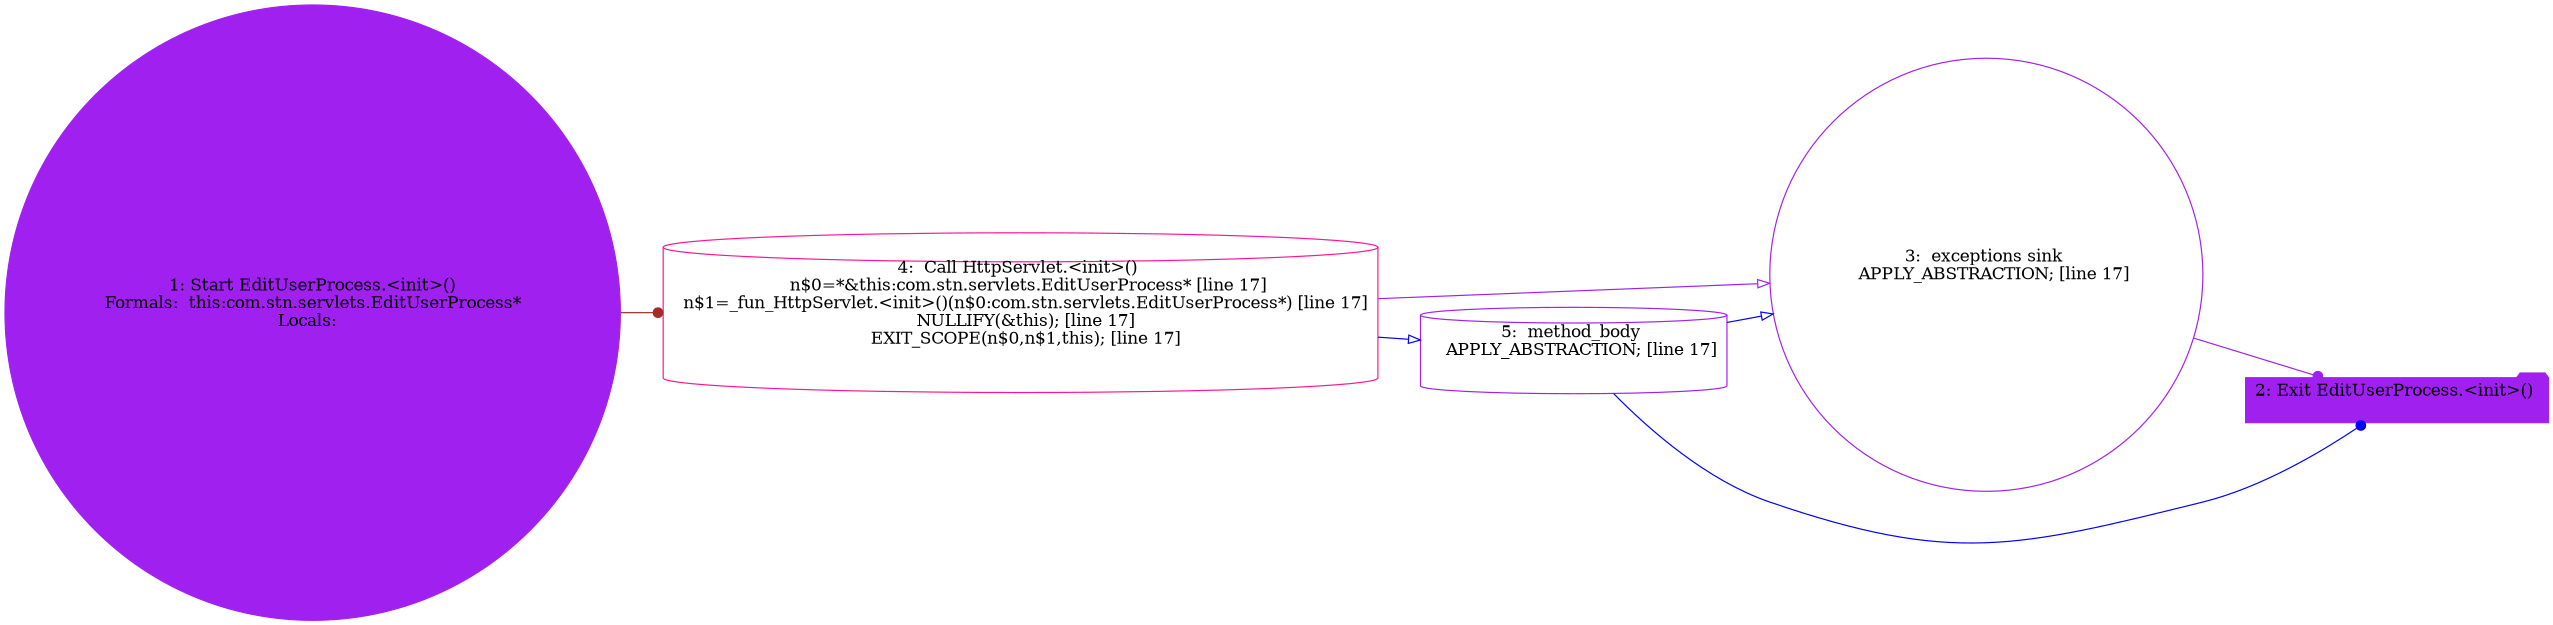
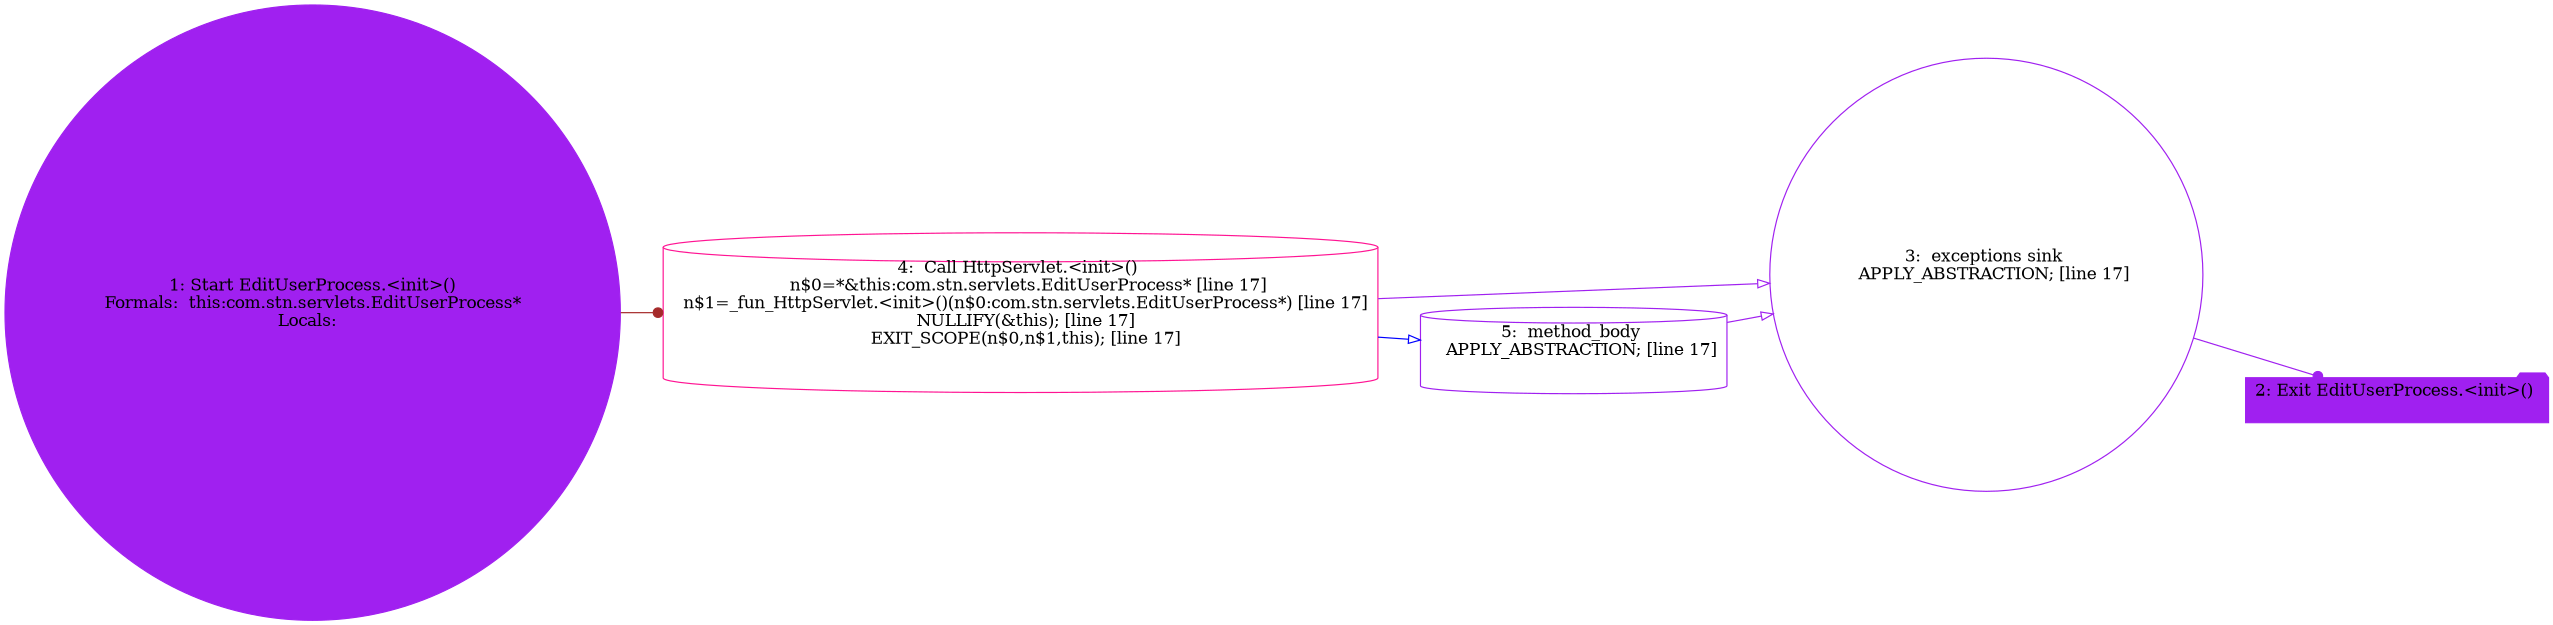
edge "5:  method_body APPLY_ABSTRACTION; [line 17]" -> "3:  exceptions sink APPLY_ABSTRACTION; [line 17]": color blue -> purple
edge "5:  method_body APPLY_ABSTRACTION; [line 17]" -> "2: Exit EditUserProcess.<init>()": removed
